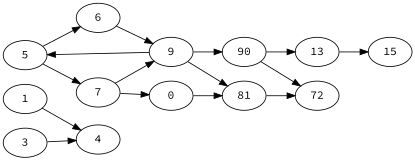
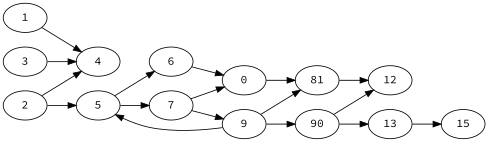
edge "6" -> "9": now "6" -> "0"
node "72": label "72" -> "12"
node "2": added
